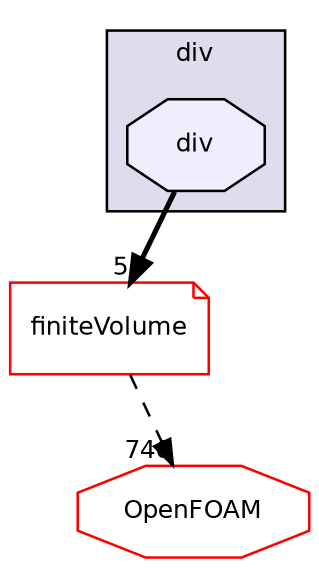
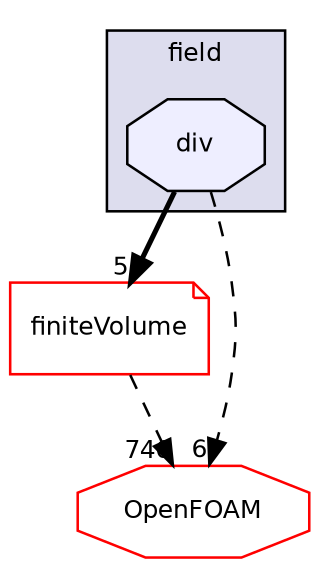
cluster "div": label "div" -> "field"
edge "div" -> "OpenFOAM": added
